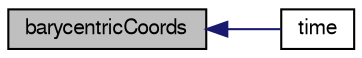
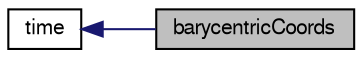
edge "time" -> "barycentricCoords": reversed
